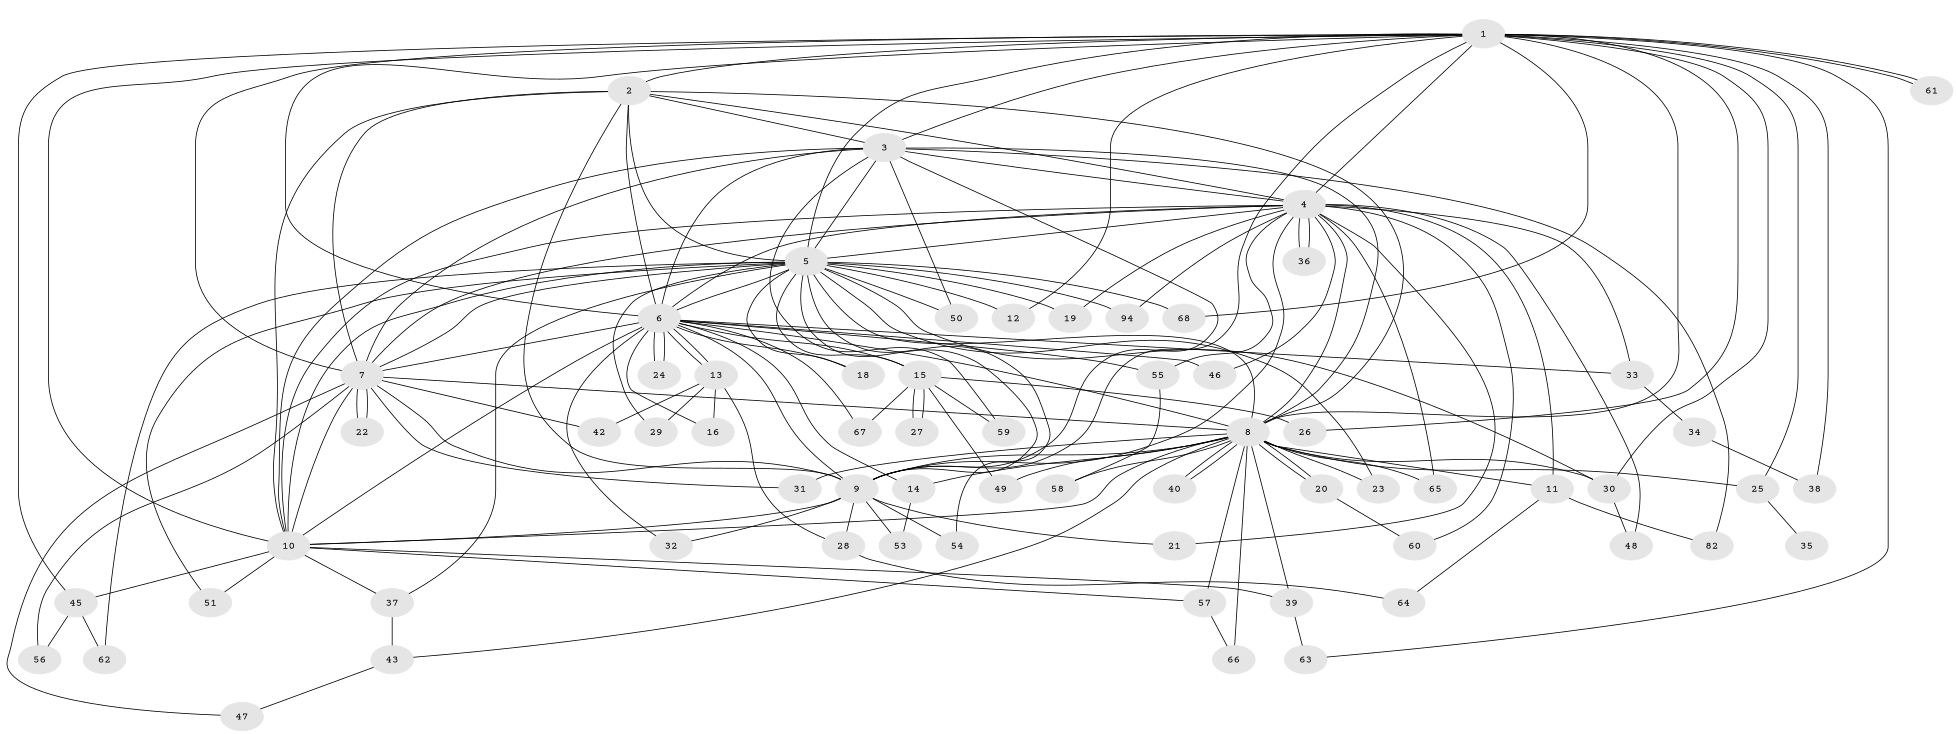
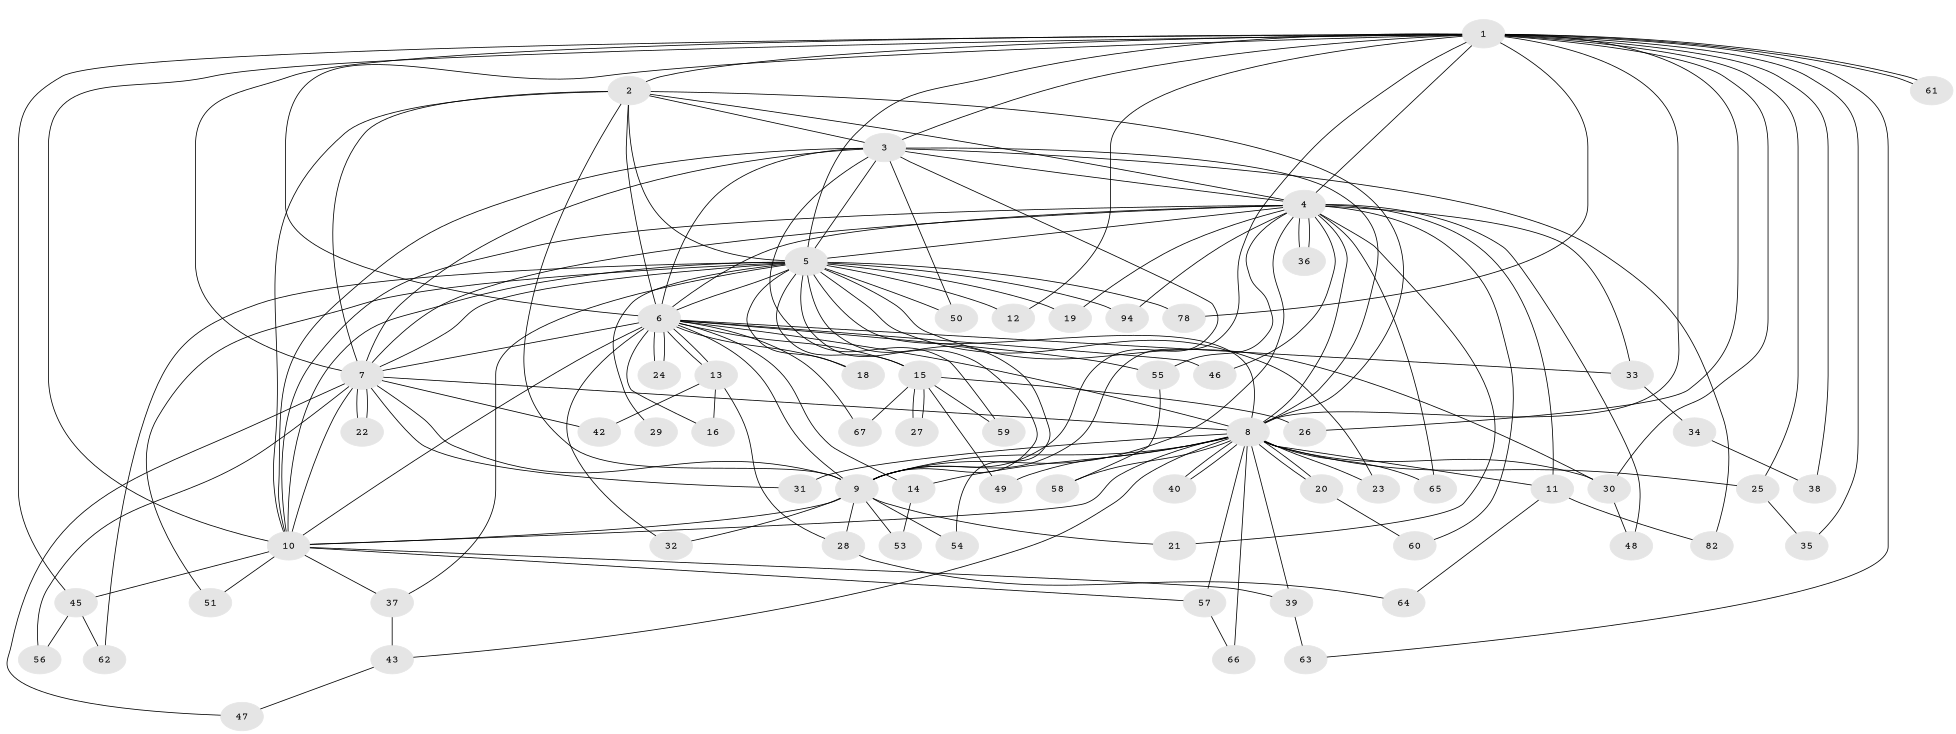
edge "1" -- "35": added
node "68": label "68" -> "78"
edge "13" -- "29": removed
